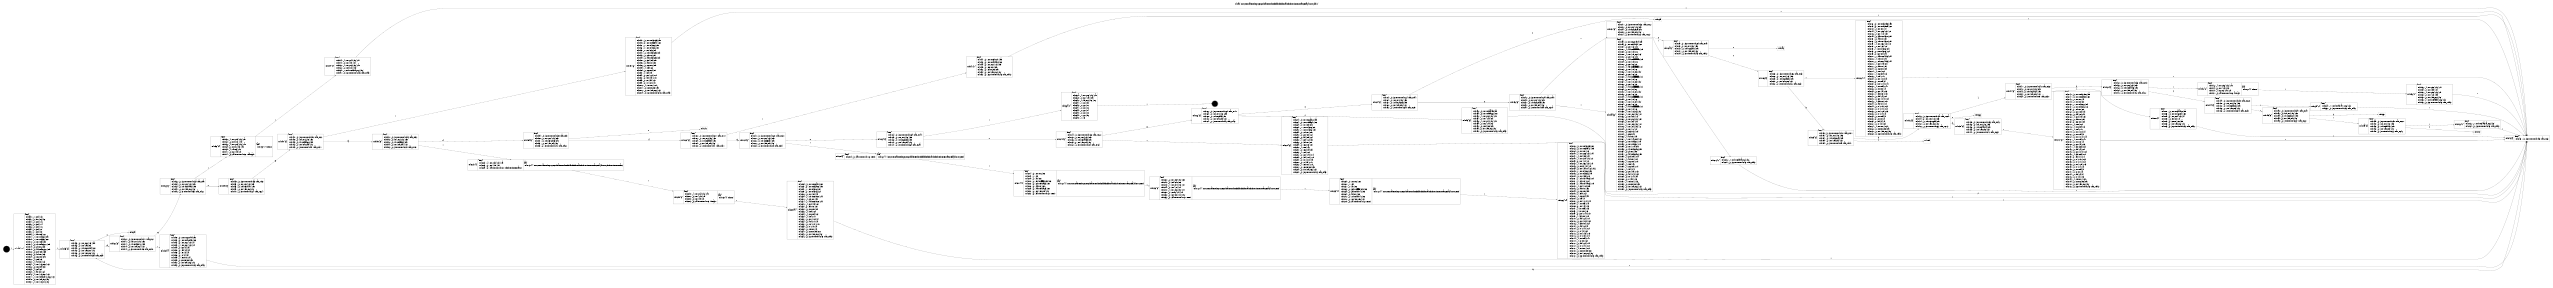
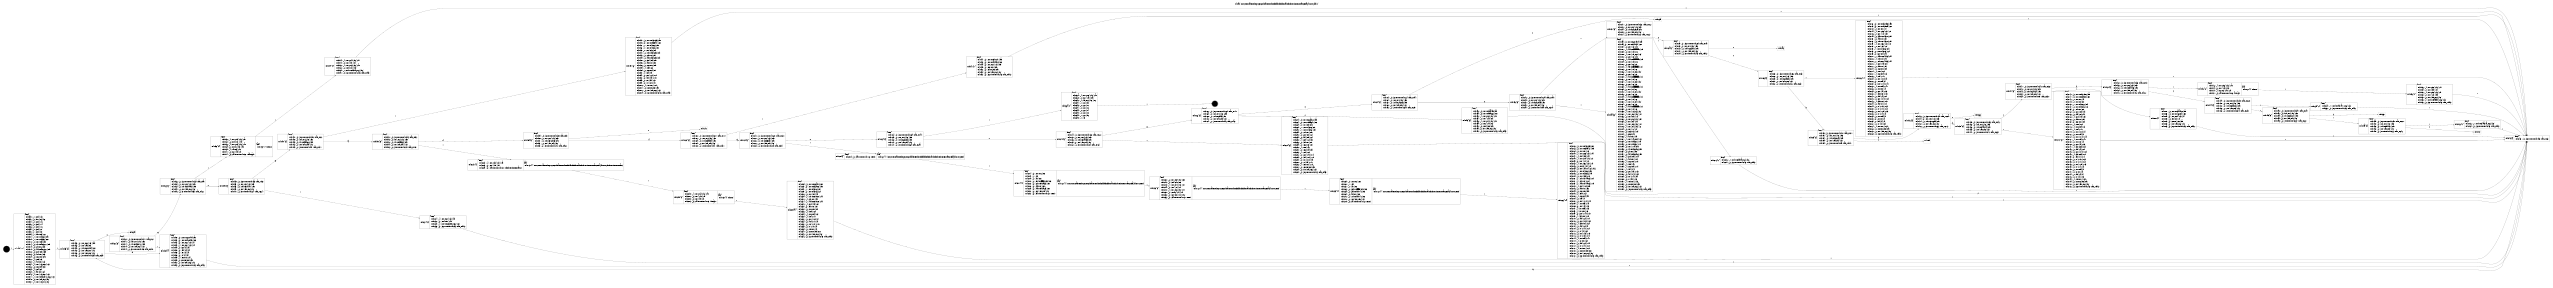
edge "0x401d15 [25]" -> "0x401d47 [25]": now "0x401d2e [25]" -> "0x401d47 [25]"
node "0x402374 [22]": added
edge "0x401b55 [23]" -> "0x401b6c [25]": now "0x401b55 [23]" -> "0x401dce [44]"
